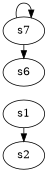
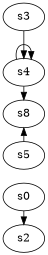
node "s3": added
node "s7": label "s7" -> "s4"
node "s6": label "s6" -> "s8"
node "s1": label "s1" -> "s0"
node "s5": added
